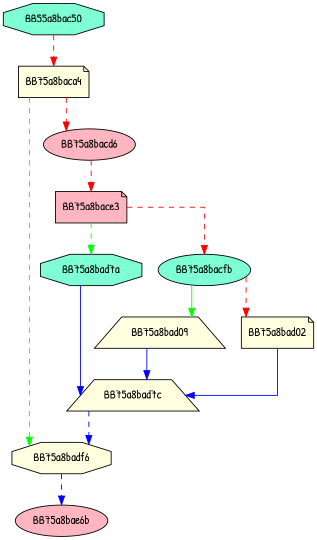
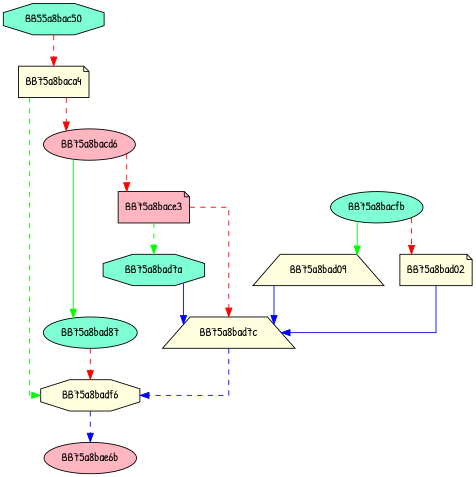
edge "BB75a8bace3" -> "BB75a8bacfb": now "BB75a8bace3" -> "BB75a8bad7c"
node "BB75a8bad87": added
